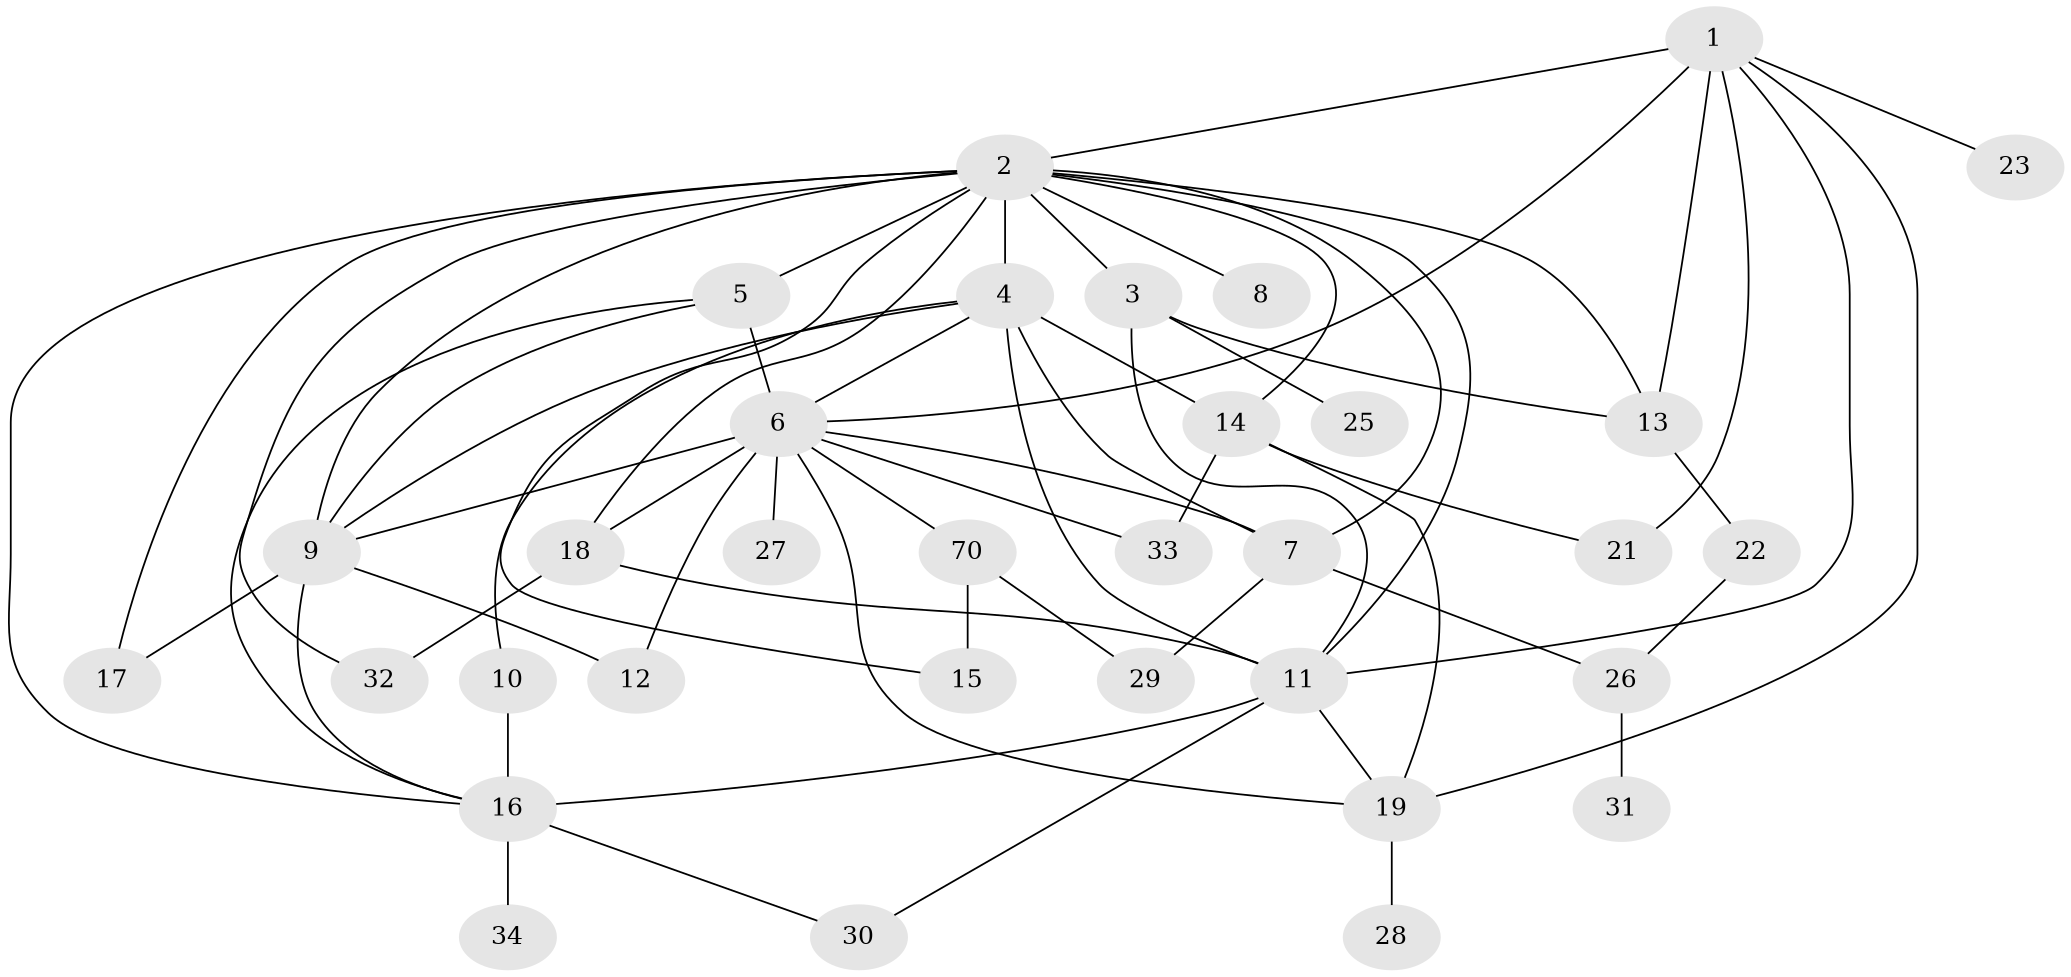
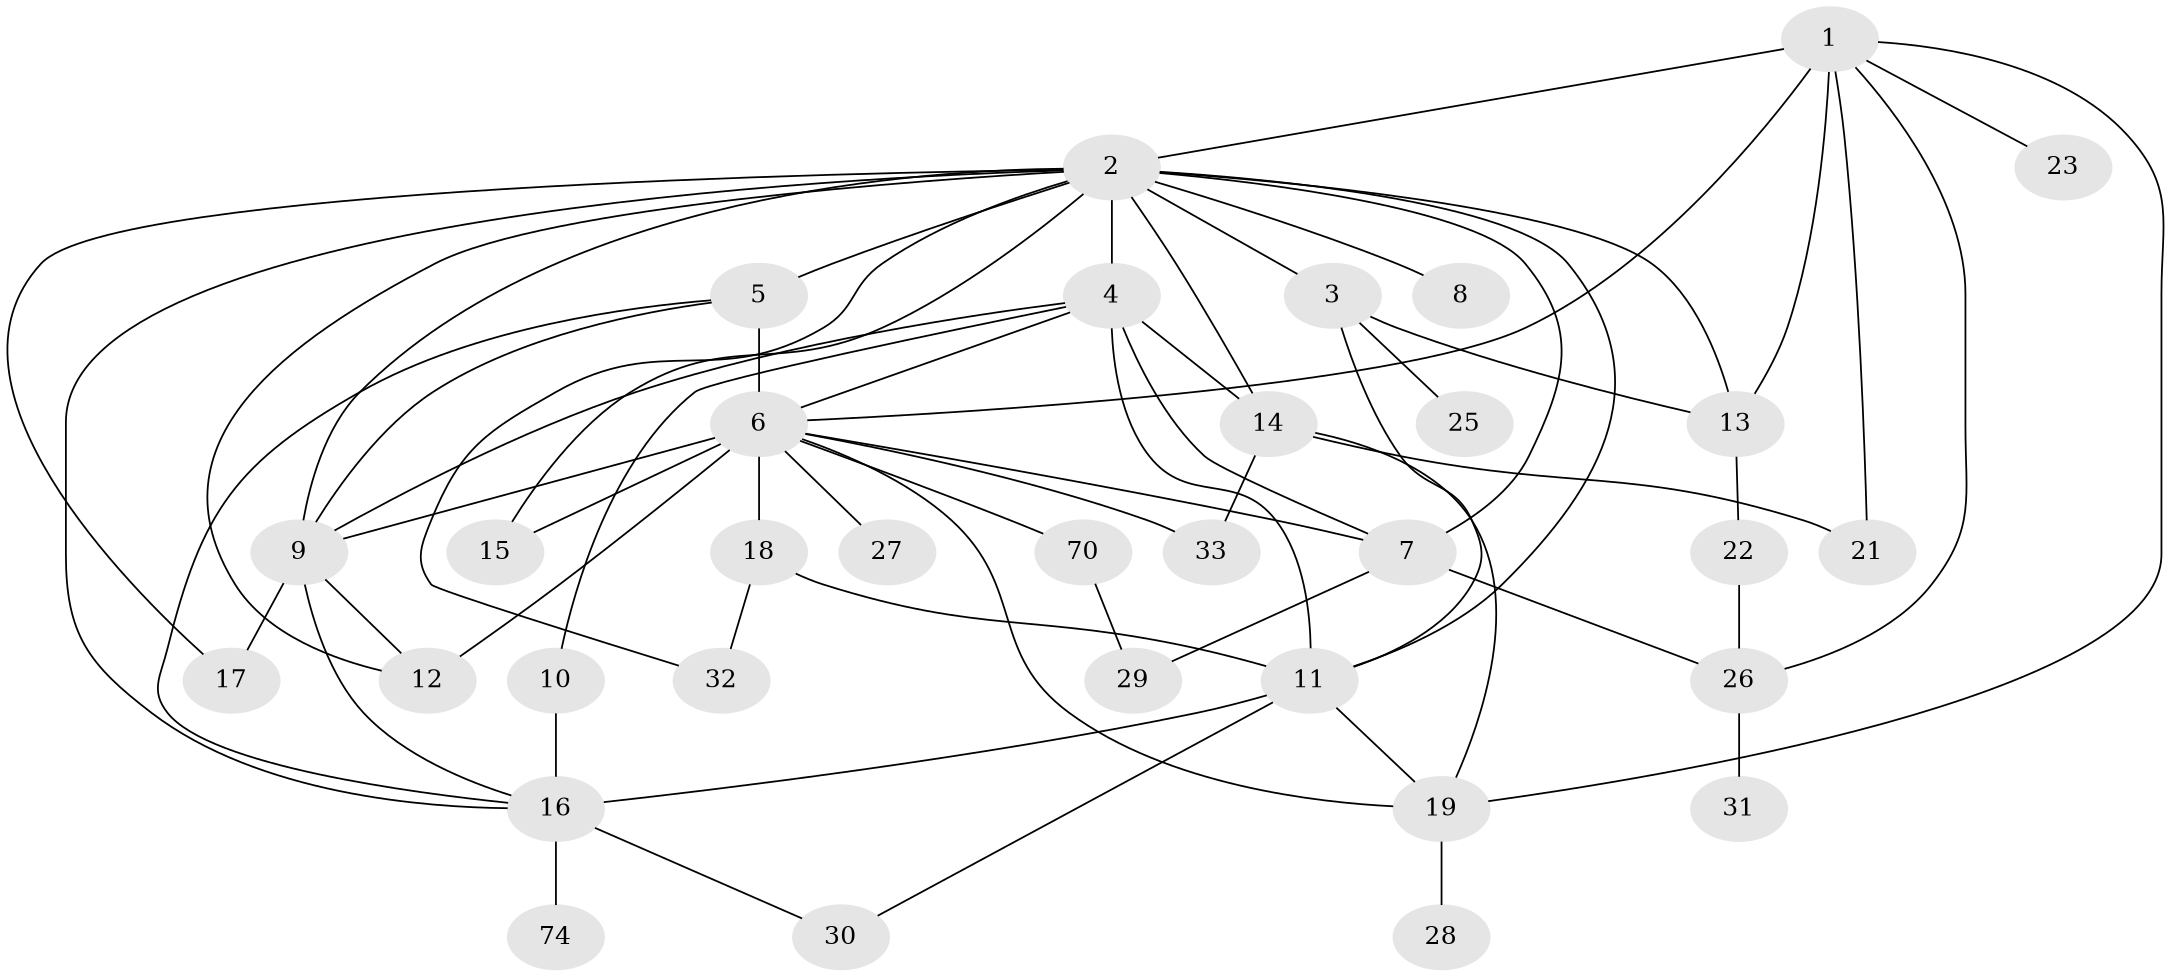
edge "2" -- "18": now "2" -- "12"
edge "1" -- "11": now "1" -- "26"
edge "70" -- "15": now "6" -- "15"
node "34": label "34" -> "74"
